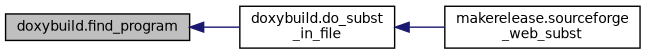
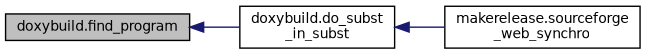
node "doxybuild.do_subst _in_file": label "doxybuild.do_subst _in_file" -> "doxybuild.do_subst _in_subst"
node "makerelease.sourceforge _web_subst": label "makerelease.sourceforge _web_subst" -> "makerelease.sourceforge _web_synchro"
